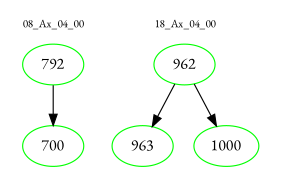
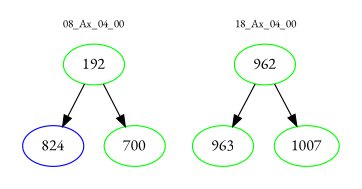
node "792": label "792" -> "192"
node "824": added
node "1000": label "1000" -> "1007"
